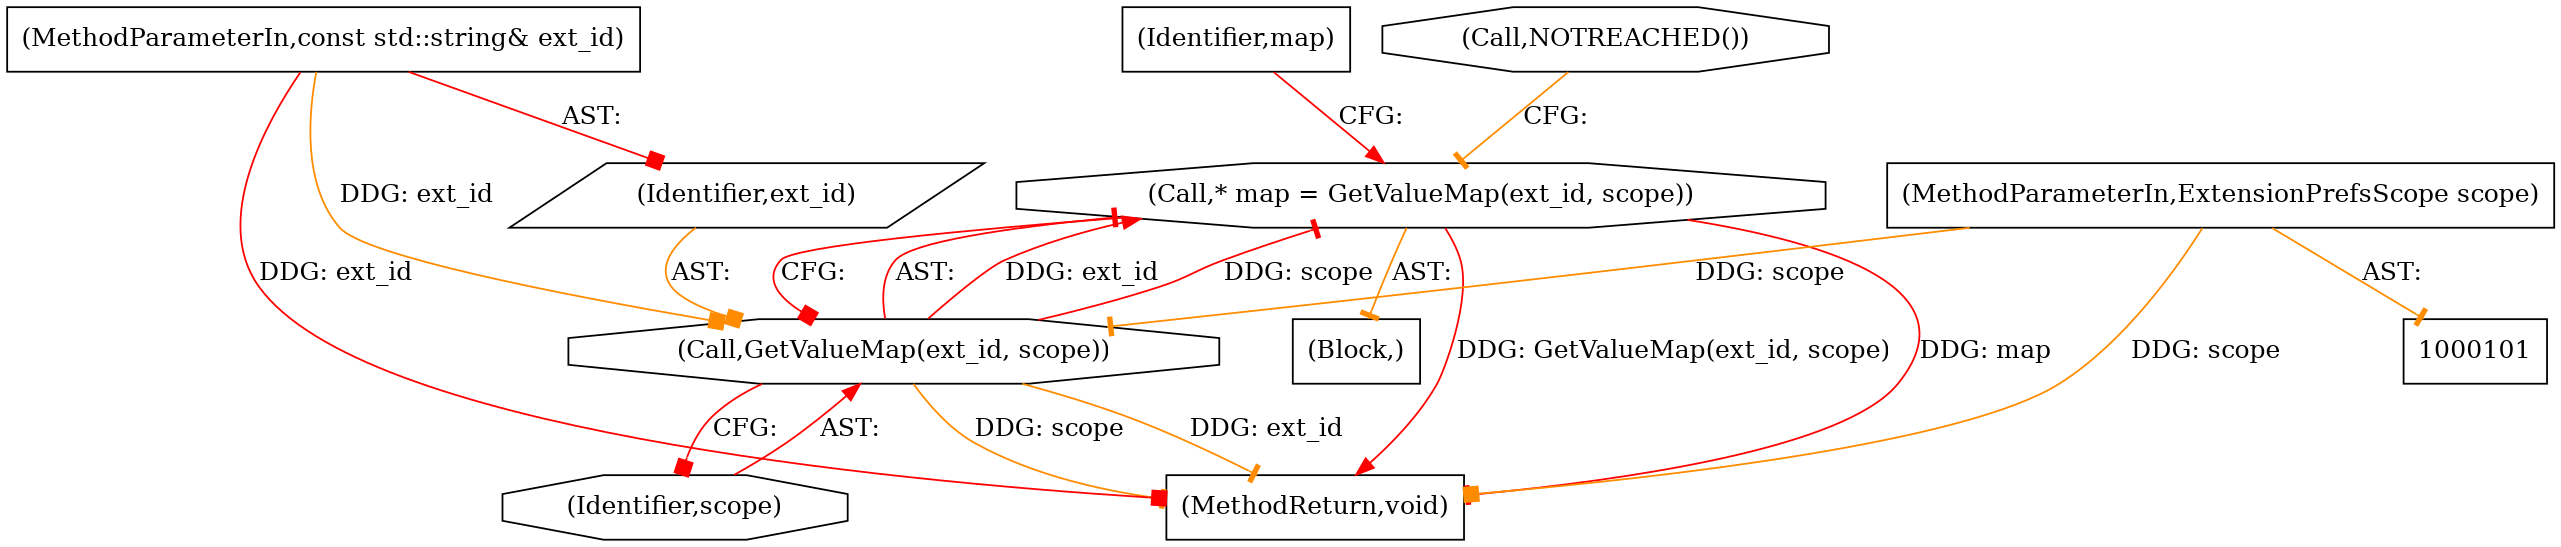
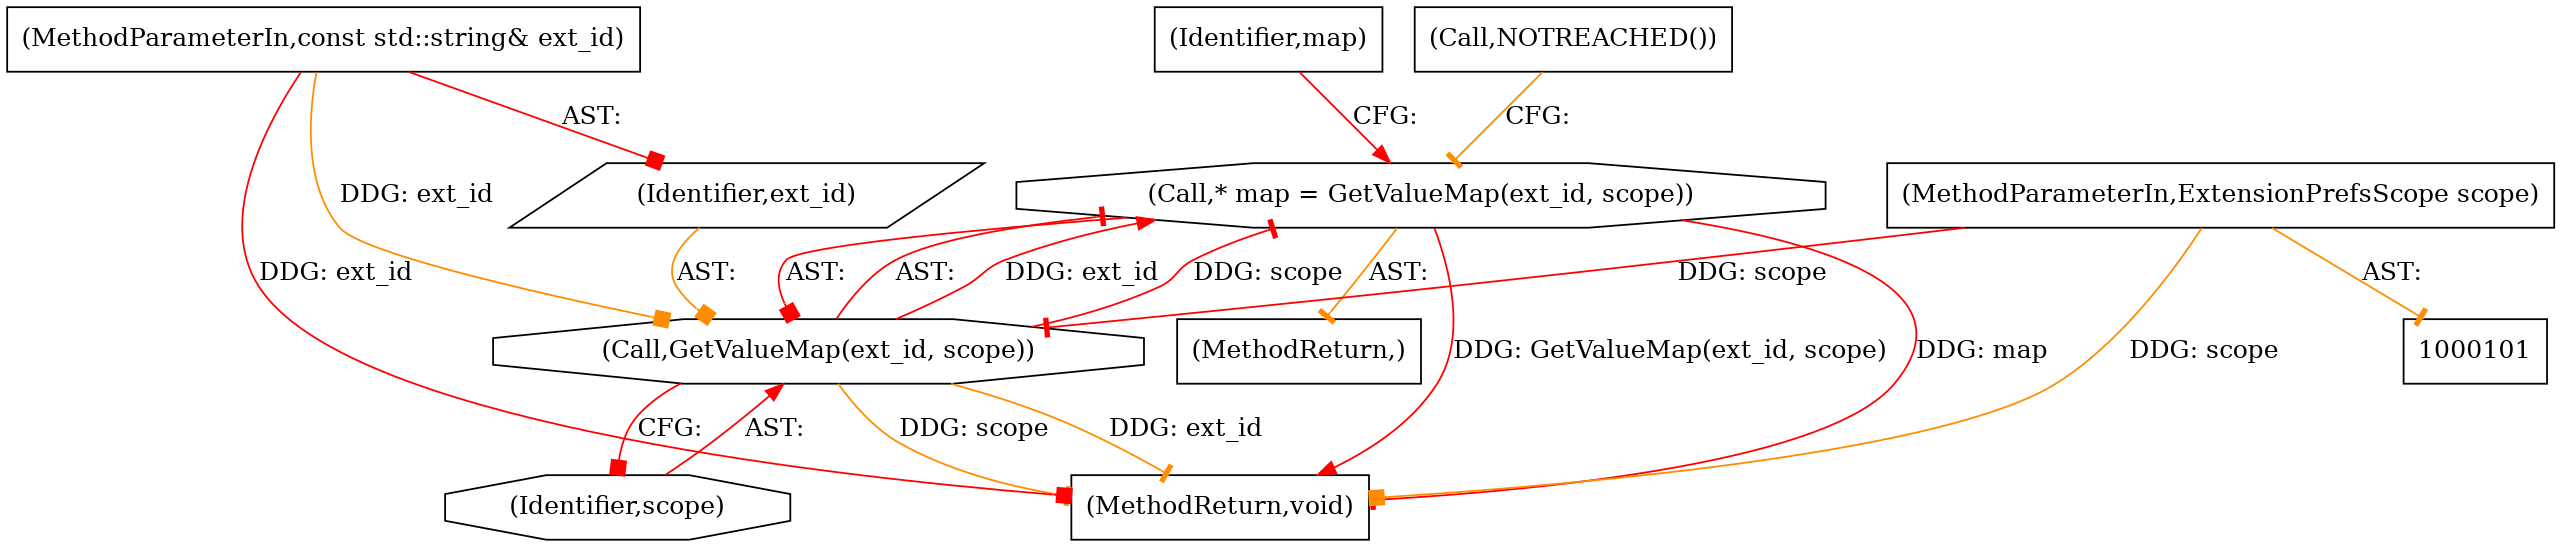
node "(Call,NOTREACHED())": shape octagon -> box
edge "(Call,* map = GetValueMap(ext_id, scope))" -> "(Call,GetValueMap(ext_id, scope))": label "CFG: " -> "AST: "
edge "(MethodParameterIn,ExtensionPrefsScope scope)" -> "(Call,GetValueMap(ext_id, scope))": color darkorange -> red
node "(Block,)": label "(Block,)" -> "(MethodReturn,)"
